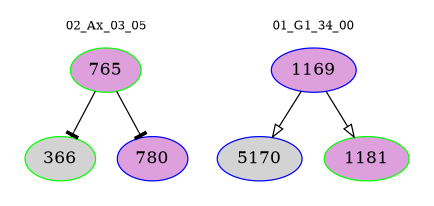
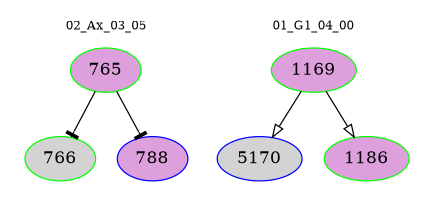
cluster "01_G1_34_00": label "01_G1_34_00" -> "01_G1_04_00"
node "1169": color blue -> green
node "366": label "366" -> "766"
node "780": label "780" -> "788"
node "1181": label "1181" -> "1186"
